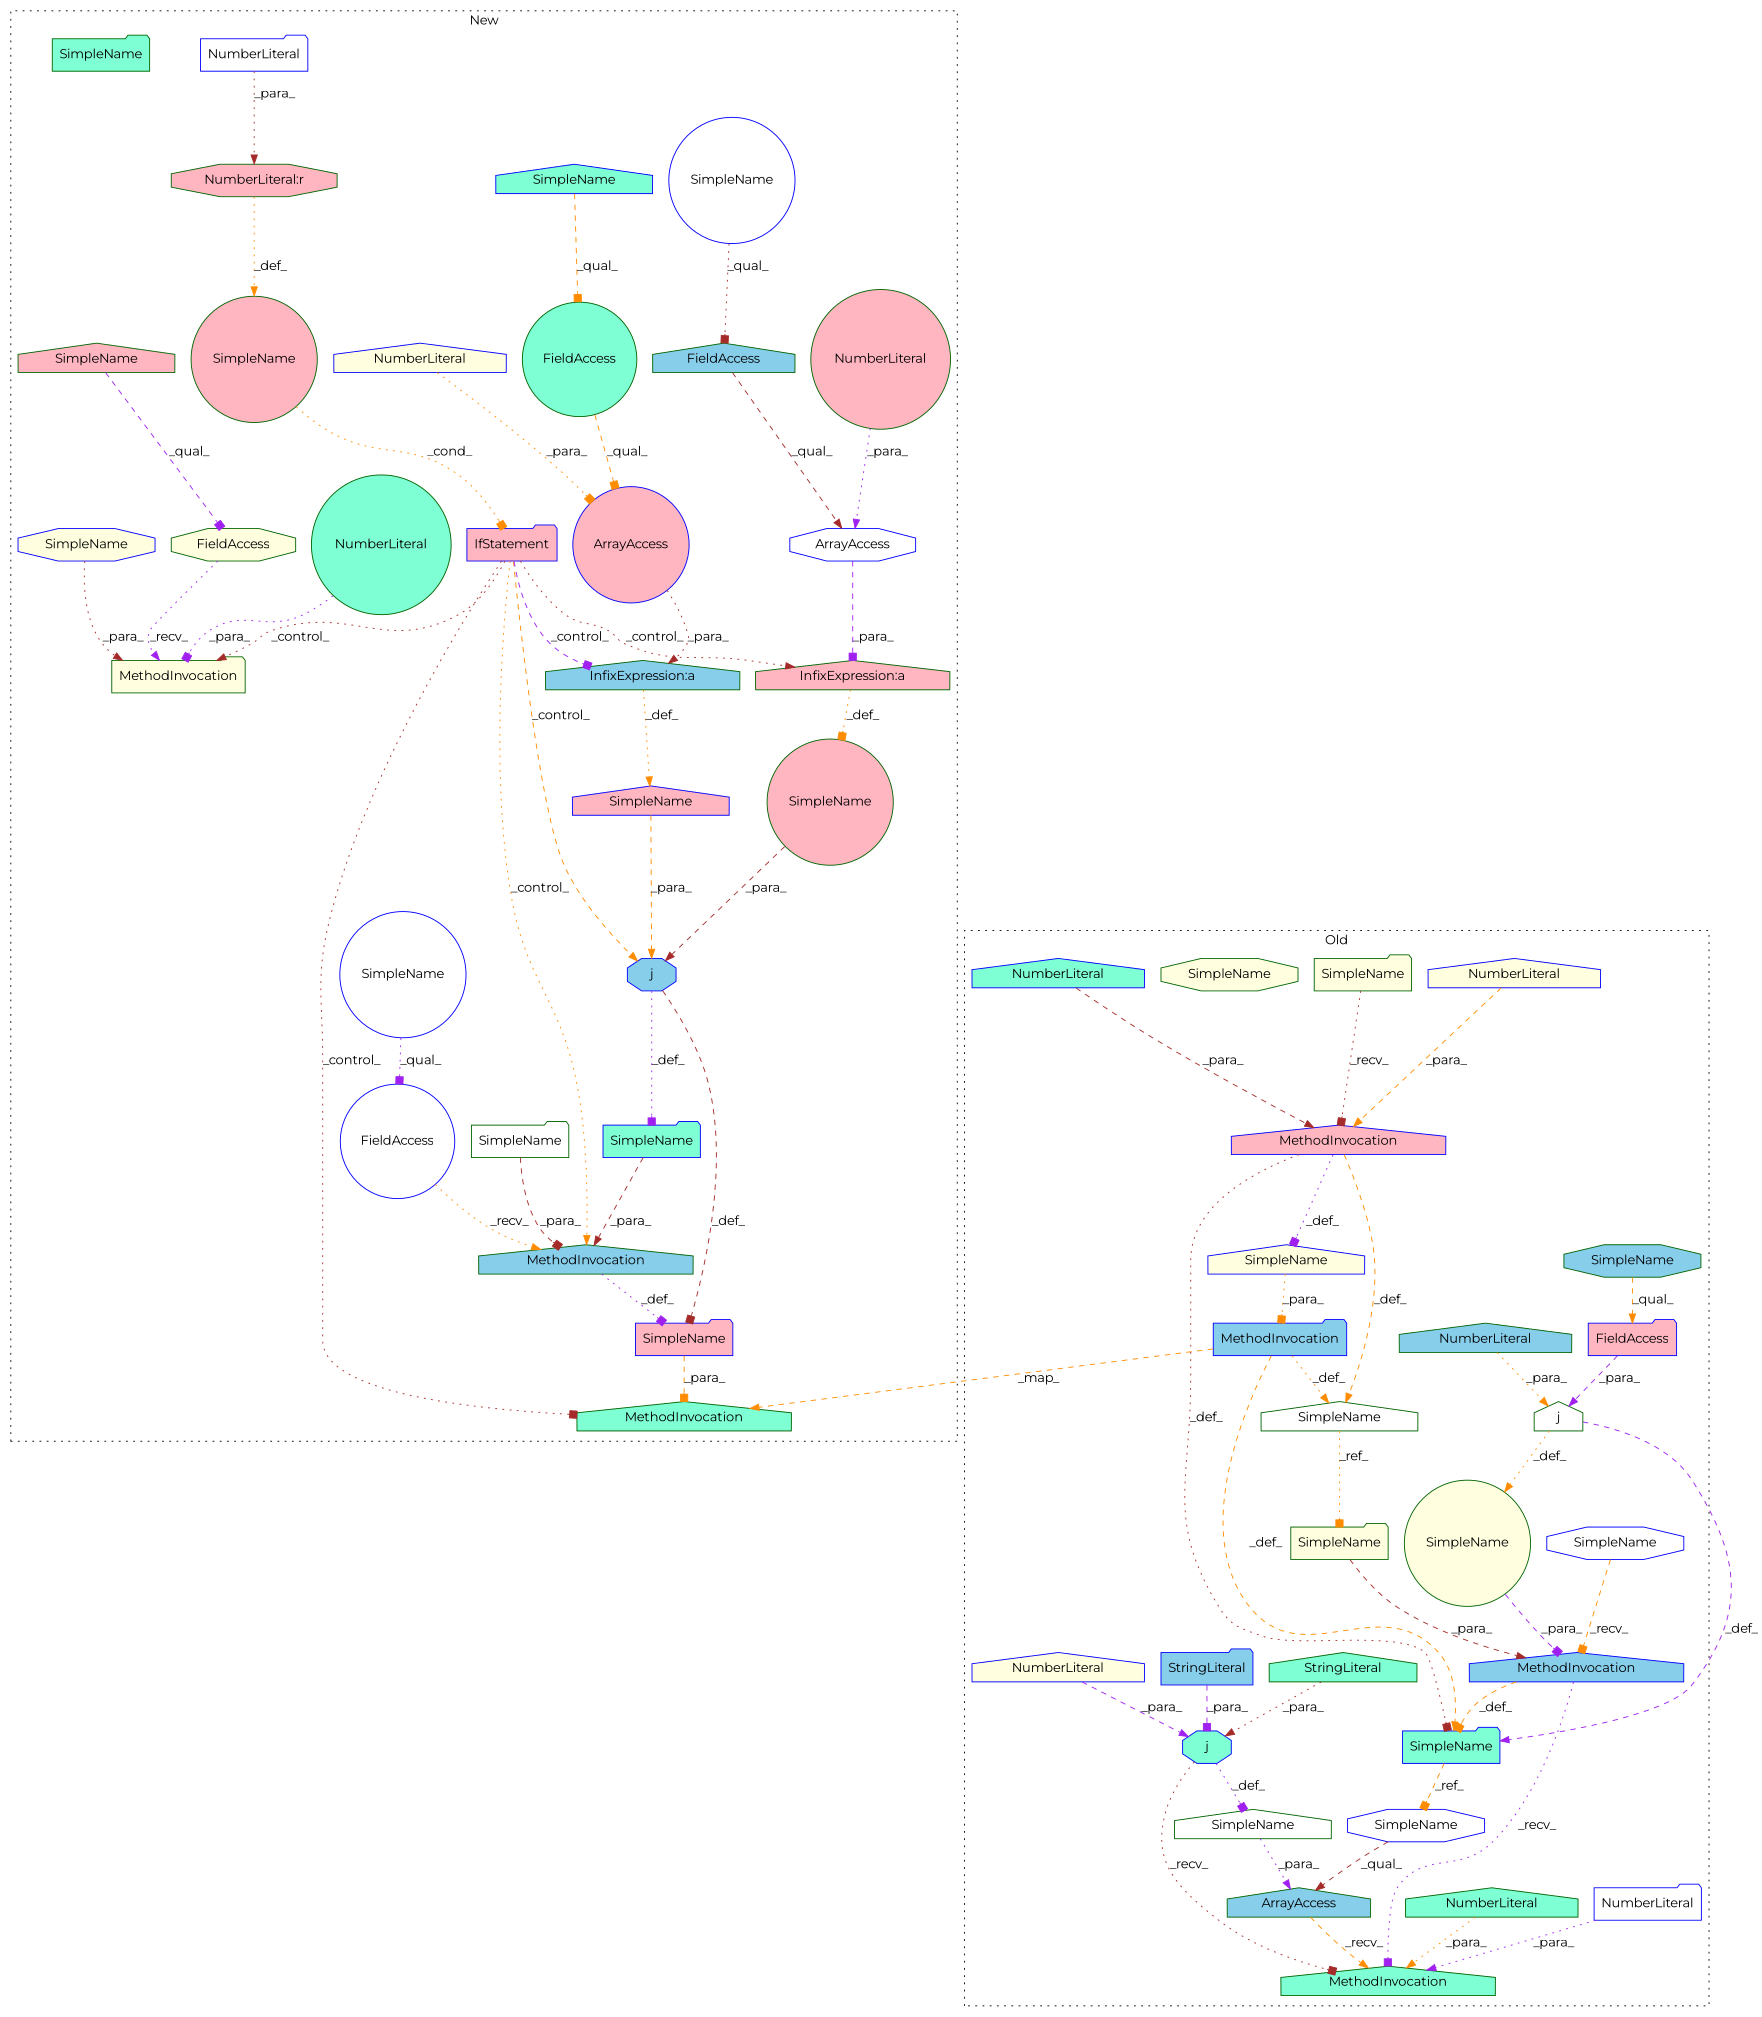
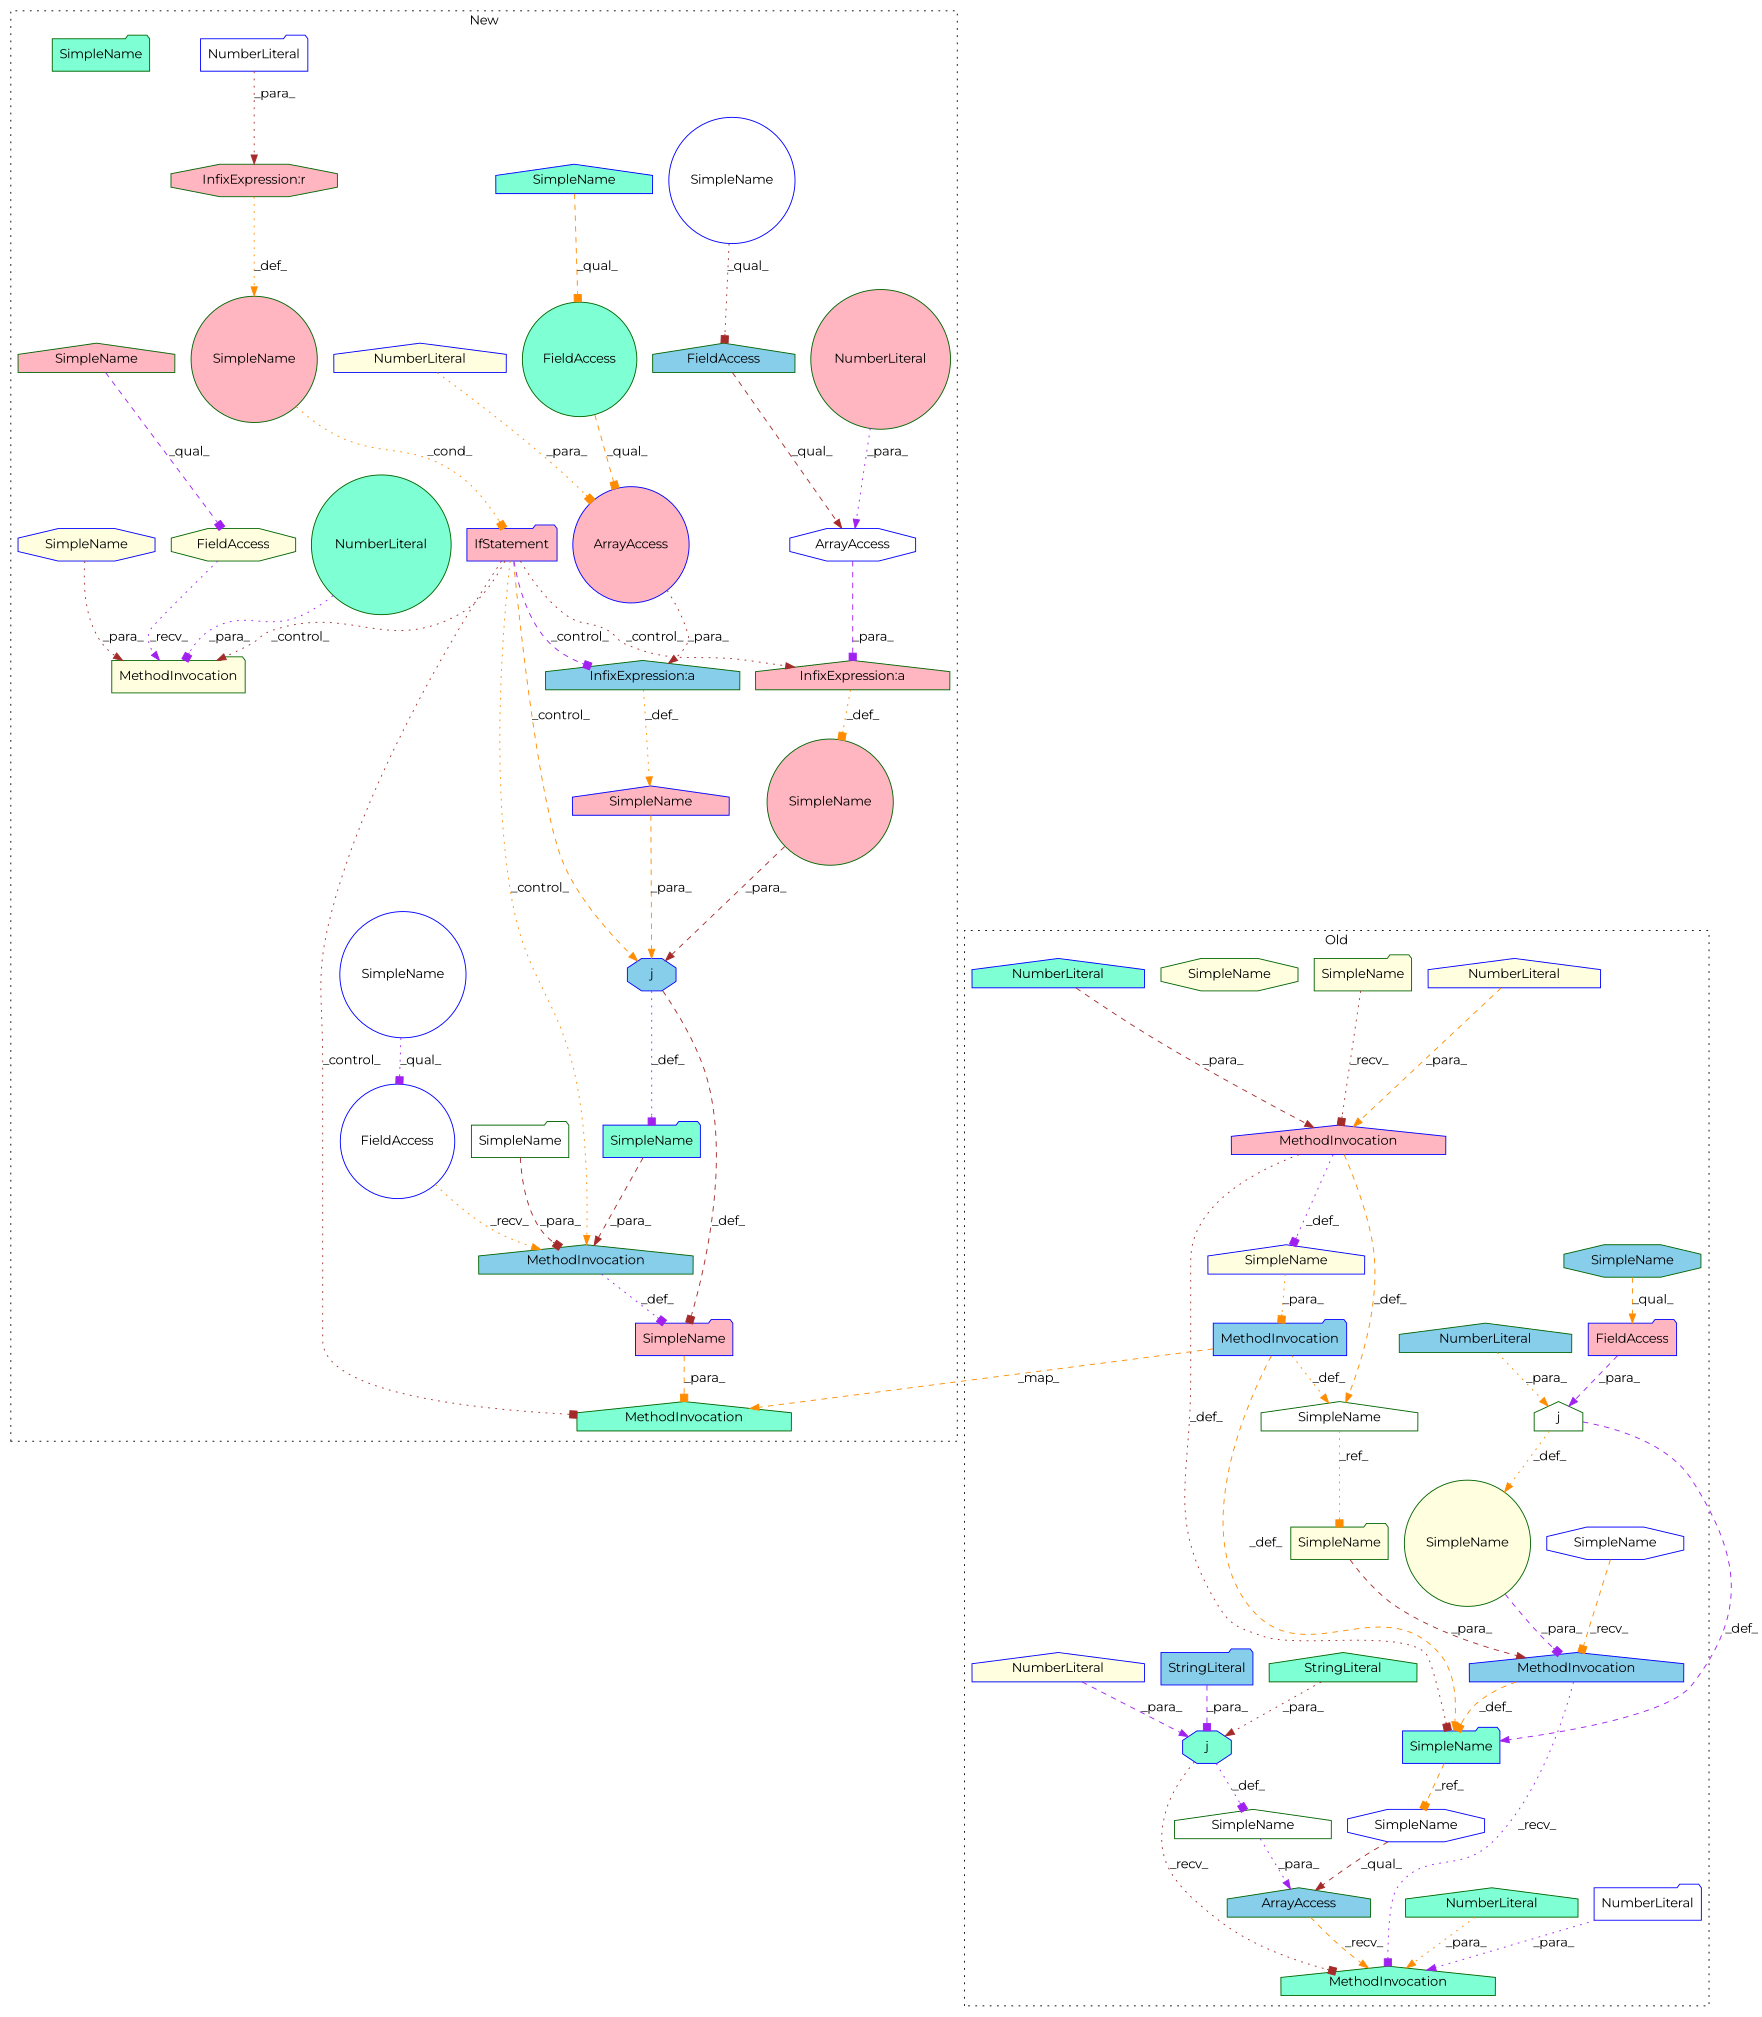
node "NumberLiteral:r": label "NumberLiteral:r" -> "InfixExpression:r"
